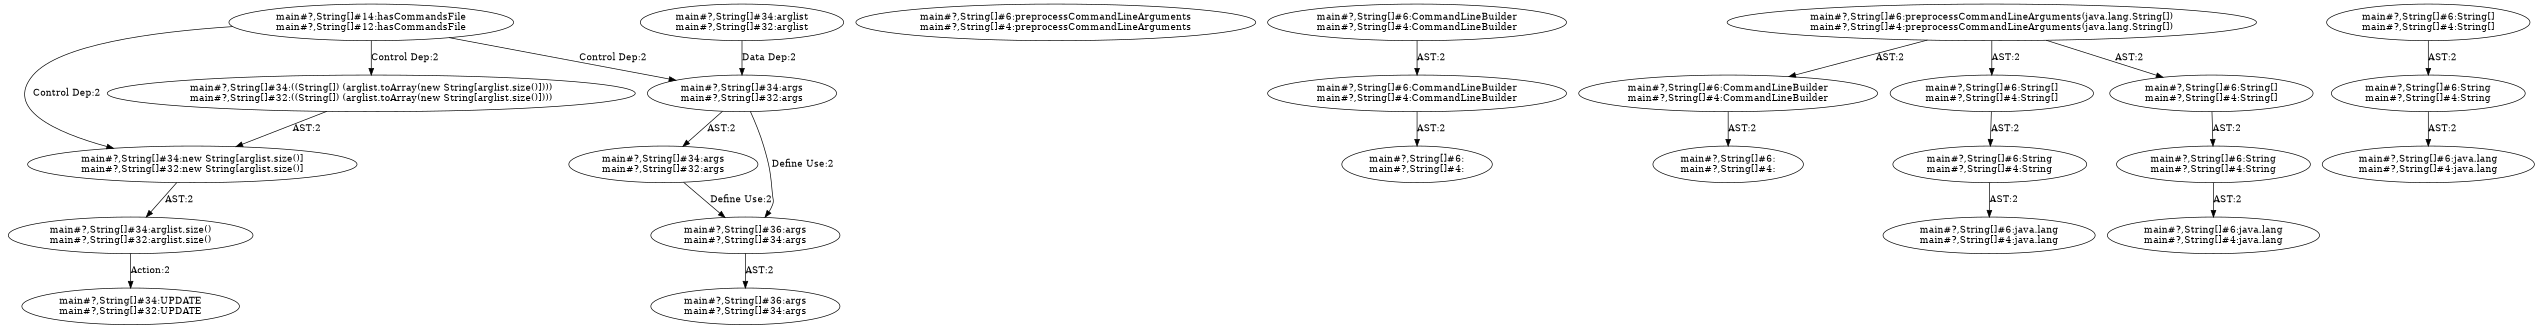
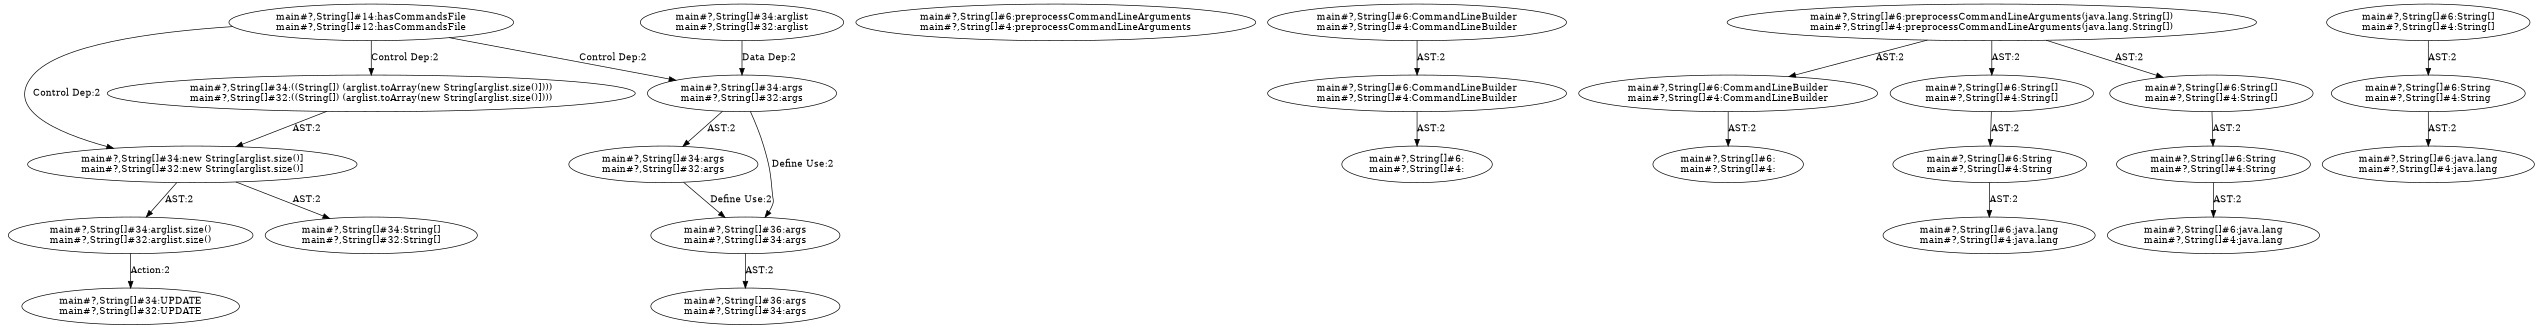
node "main#?,String[]#34:String[] main#?,String[]#32:String[]": added
